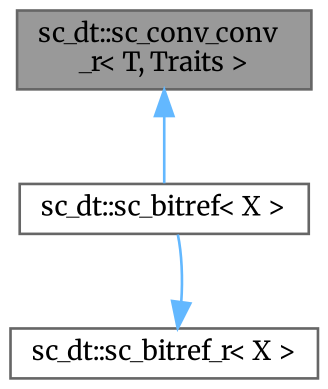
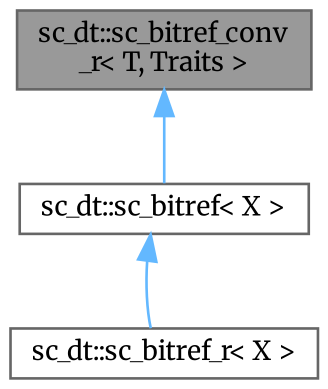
node "sc_dt::sc_conv_conv _r< T, Traits >": label "sc_dt::sc_conv_conv _r< T, Traits >" -> "sc_dt::sc_bitref_conv _r< T, Traits >"
edge "sc_dt::sc_bitref< X >" -> "sc_dt::sc_bitref_r< X >": reversed
